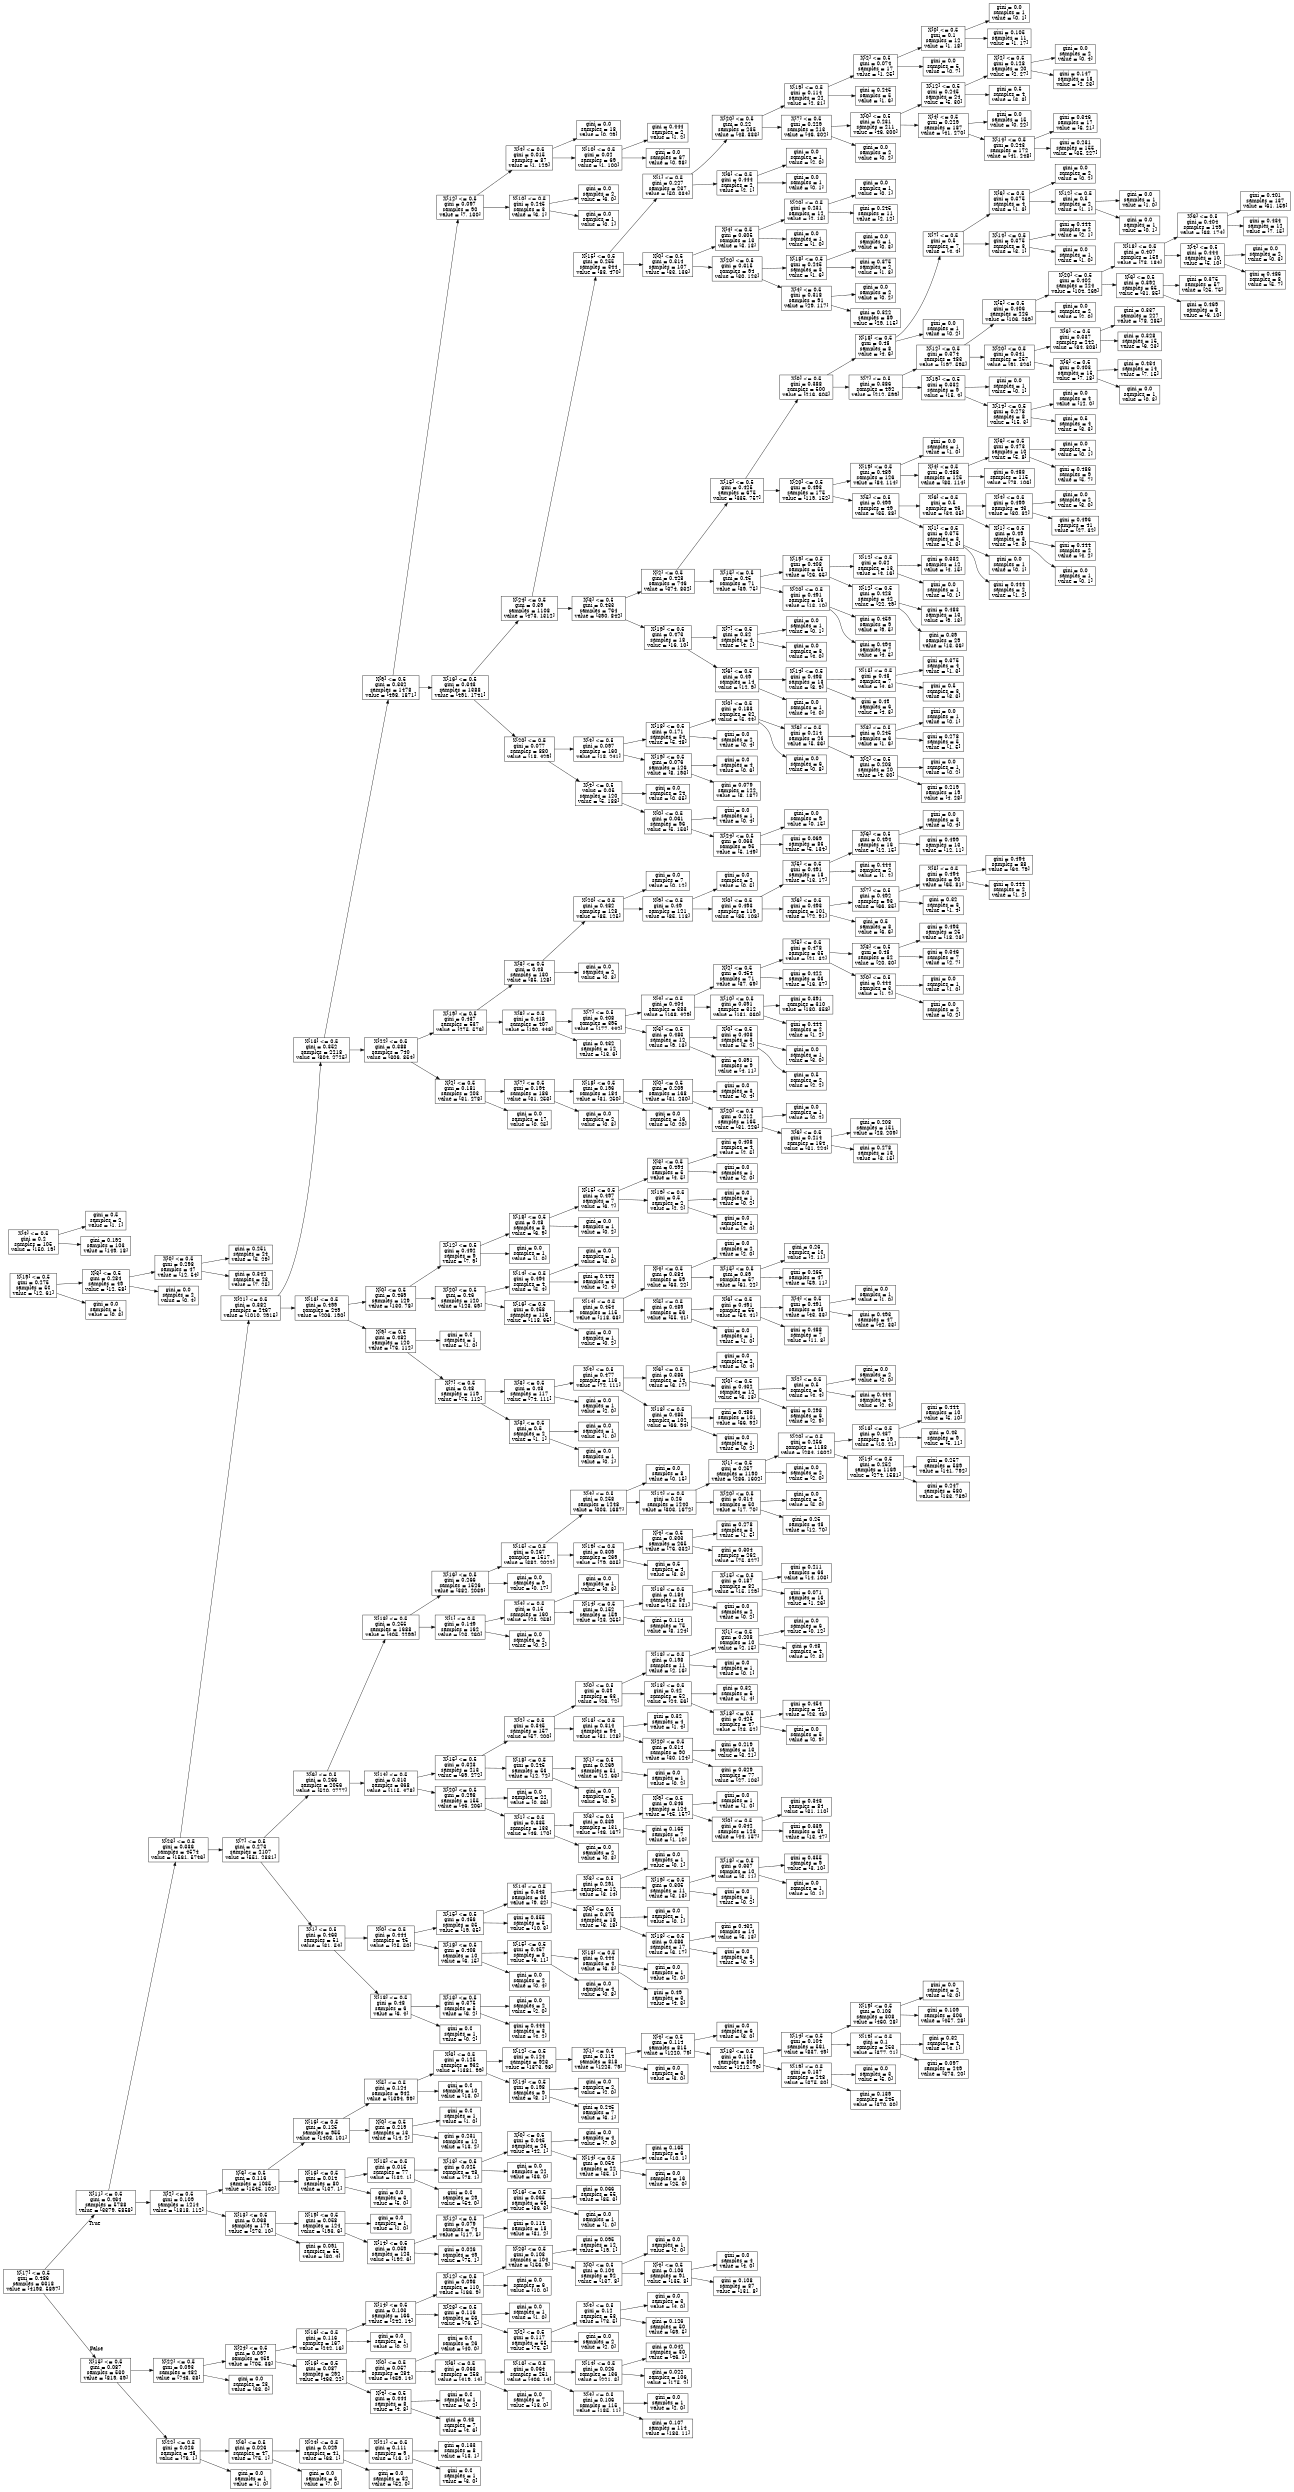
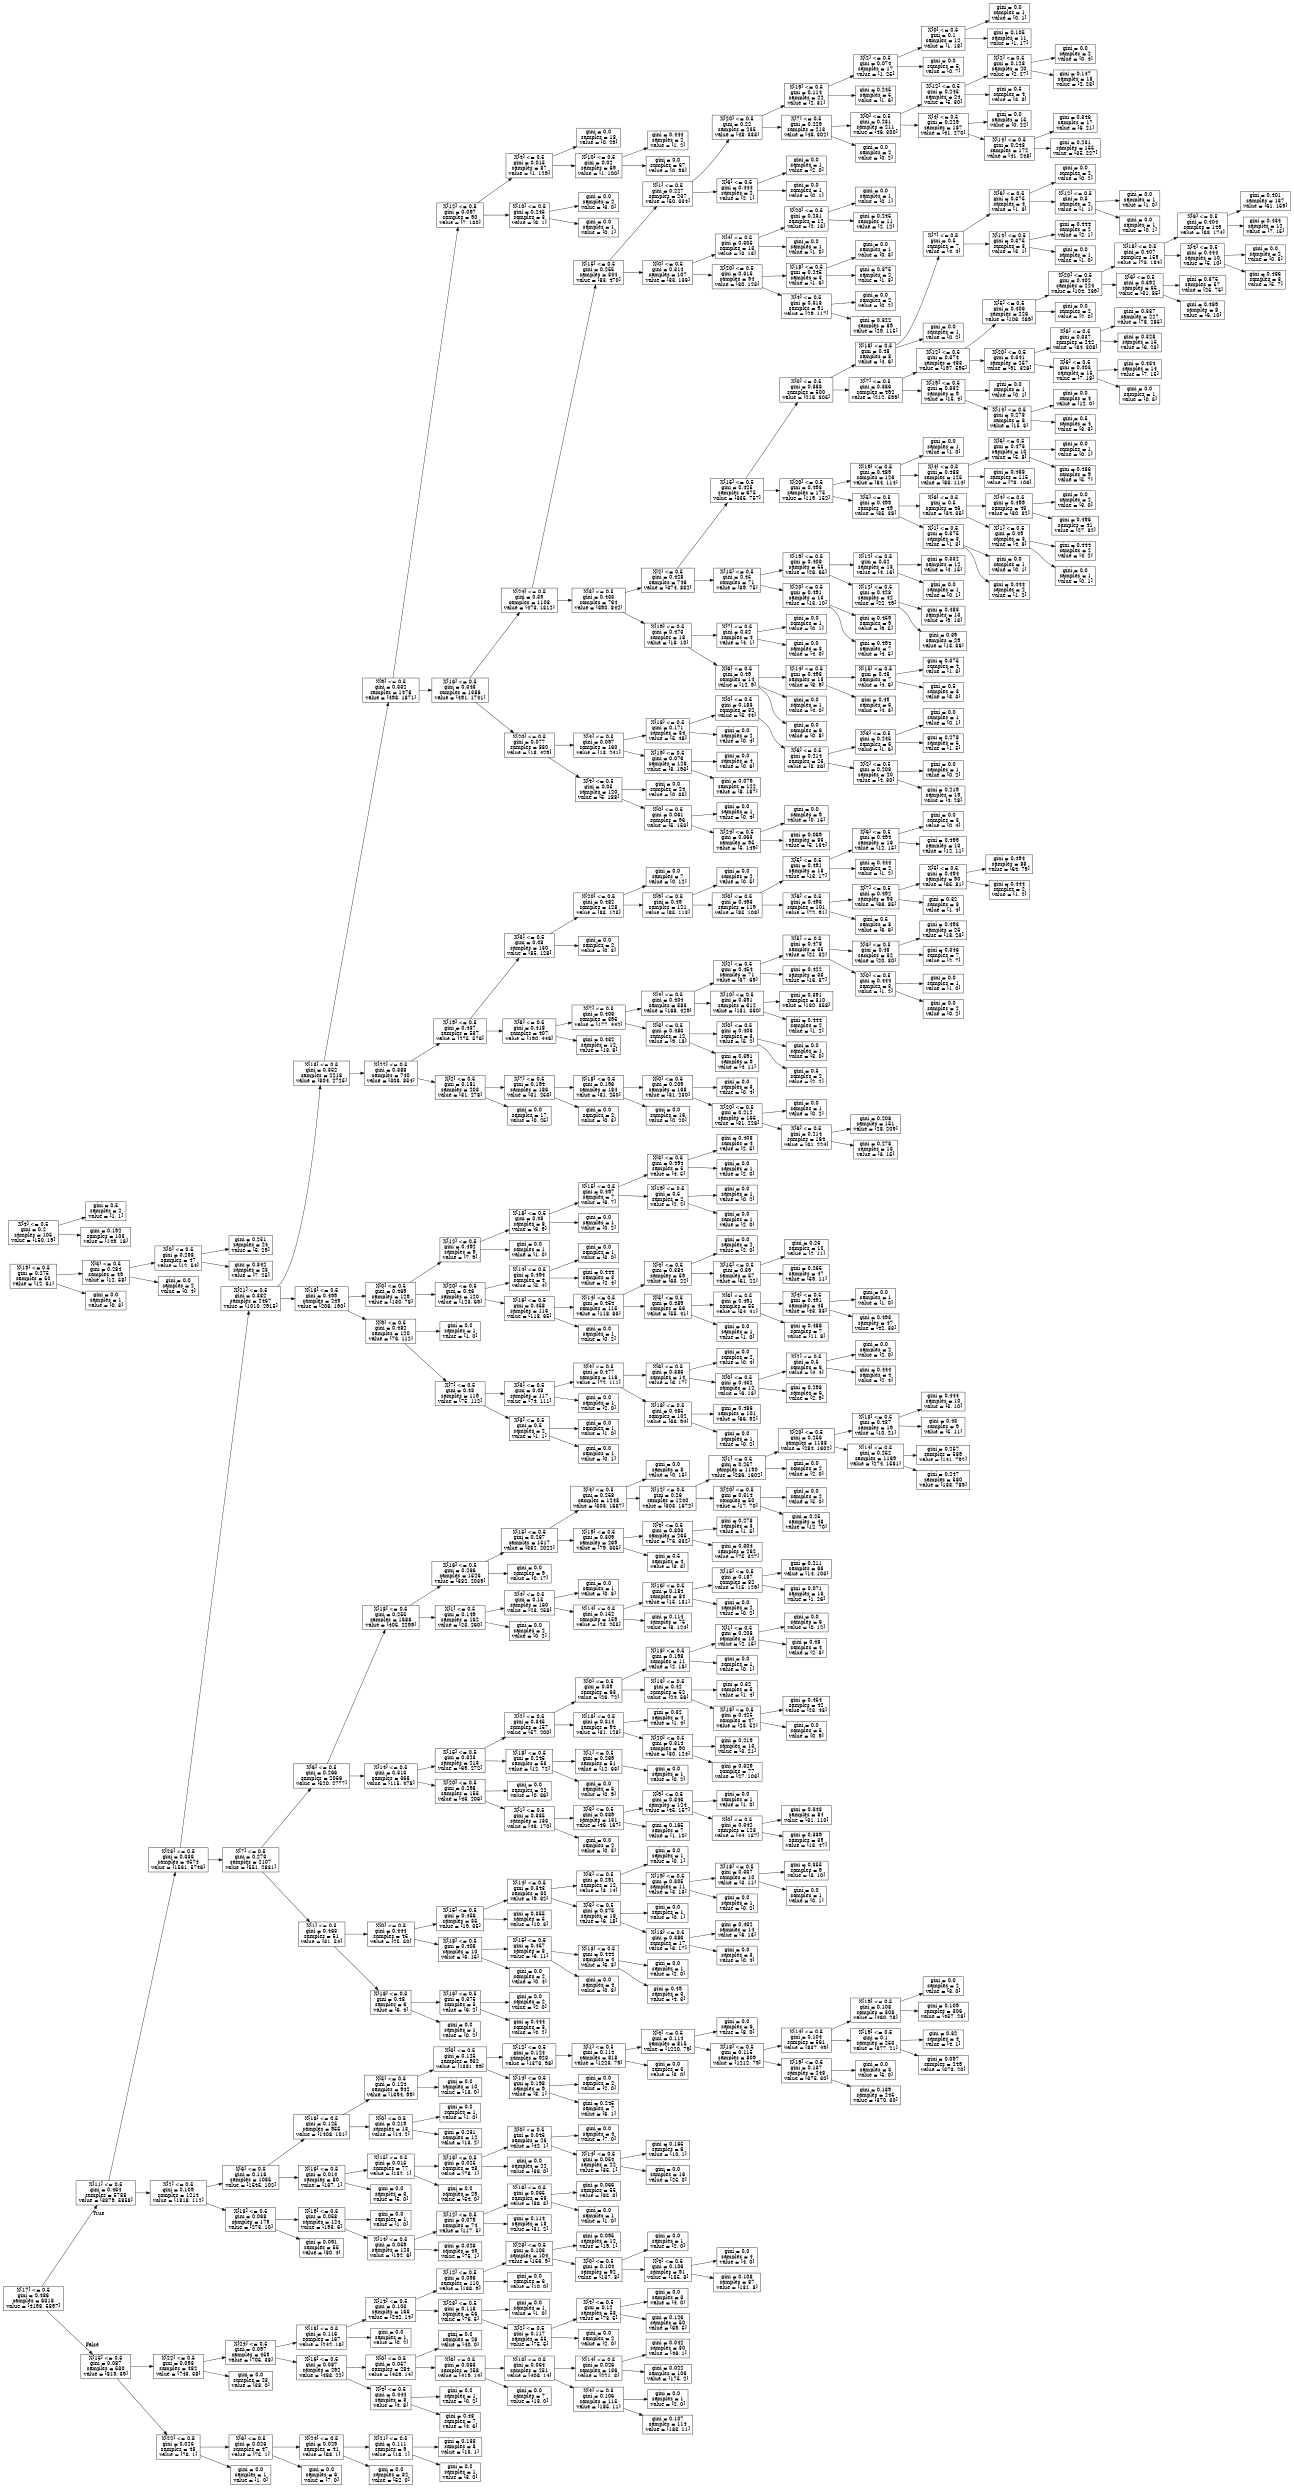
edge "X[0] <= 0.5 gini = 0.183 samples = 32 value = [5, 44]" -> "gini = 0.0 samples = 6 value = [0, 8]": now "X[6] <= 0.5 gini = 0.49 samples = 14 value = [12, 9]" -> "gini = 0.0 samples = 6 value = [0, 8]"
node "X[4] <= 0.5 value = 0.05 samples = 120 value = [5, 188]": label "X[4] <= 0.5 value = 0.05 samples = 120 value = [5, 188]" -> "X[4] <= 0.5 gini = 0.05 samples = 120 value = [5, 188]"
